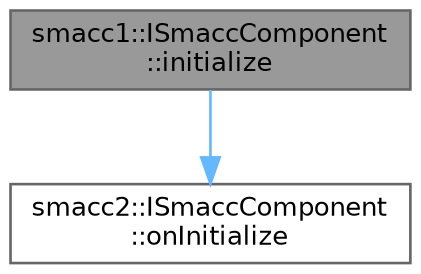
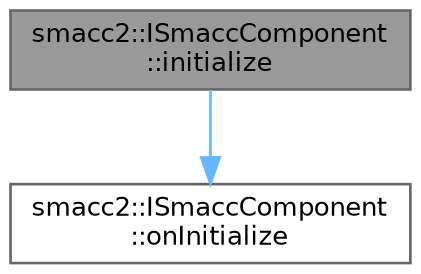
node "smacc1::ISmaccComponent ::initialize": label "smacc1::ISmaccComponent ::initialize" -> "smacc2::ISmaccComponent ::initialize"
